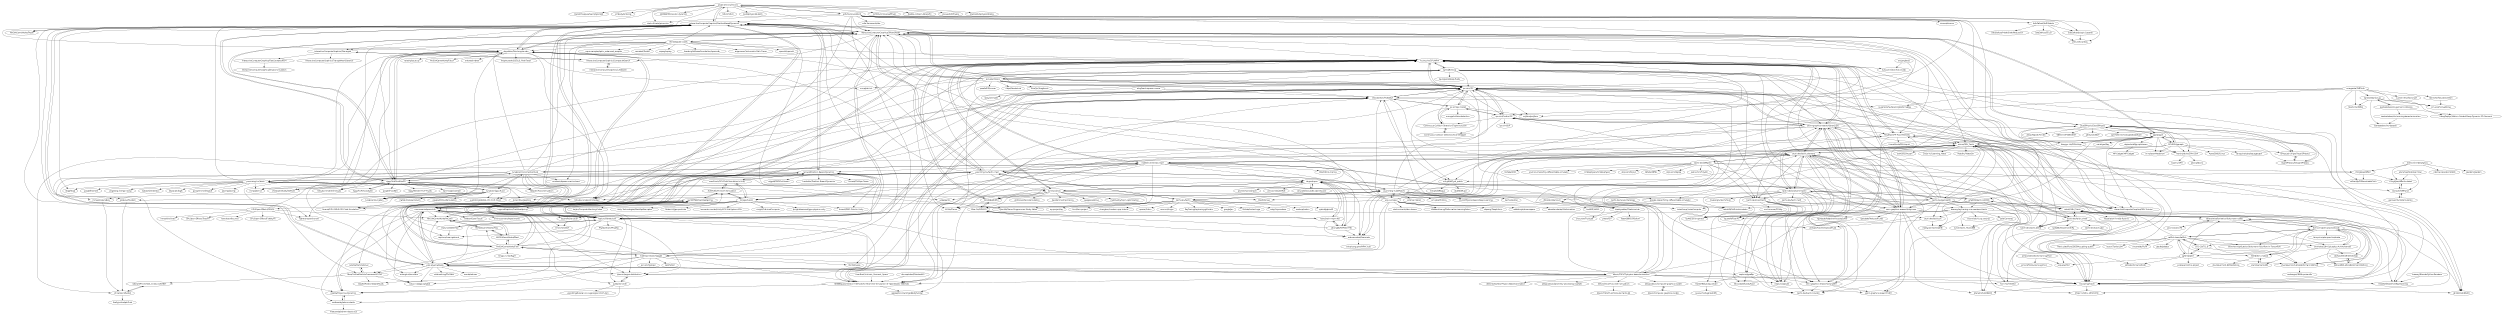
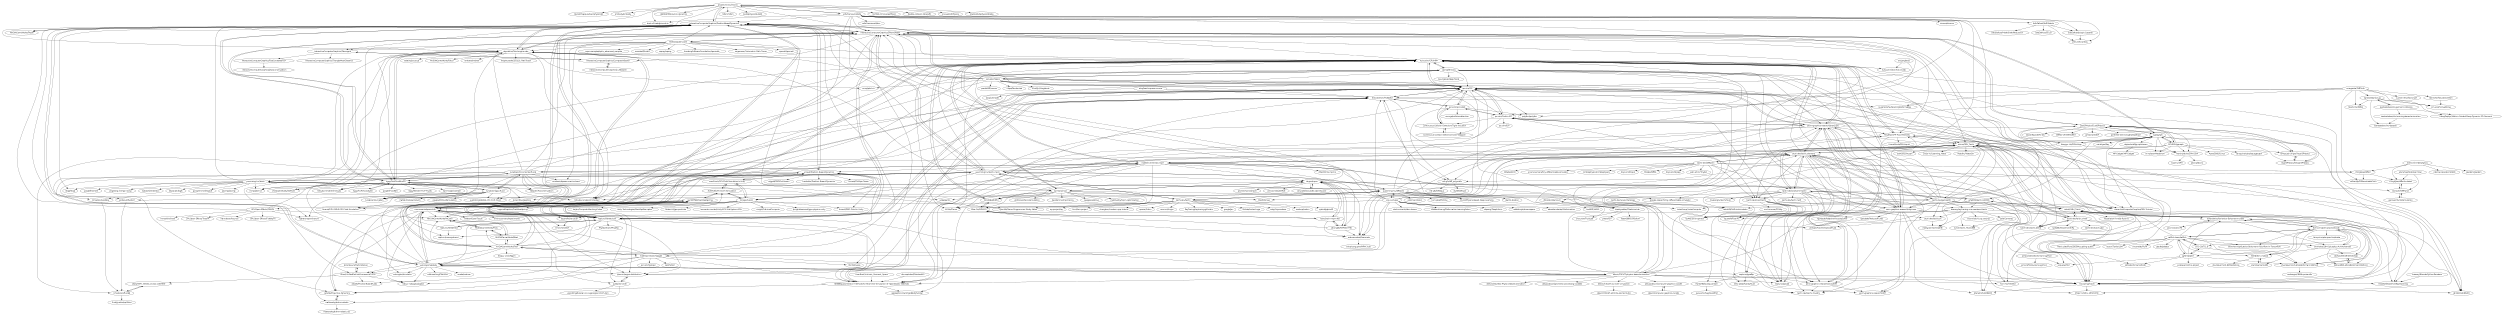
node "rarietta/ParticleSolver": label "rarietta/ParticleSolver" -> "ebirenbaum/ParticleSolver"
